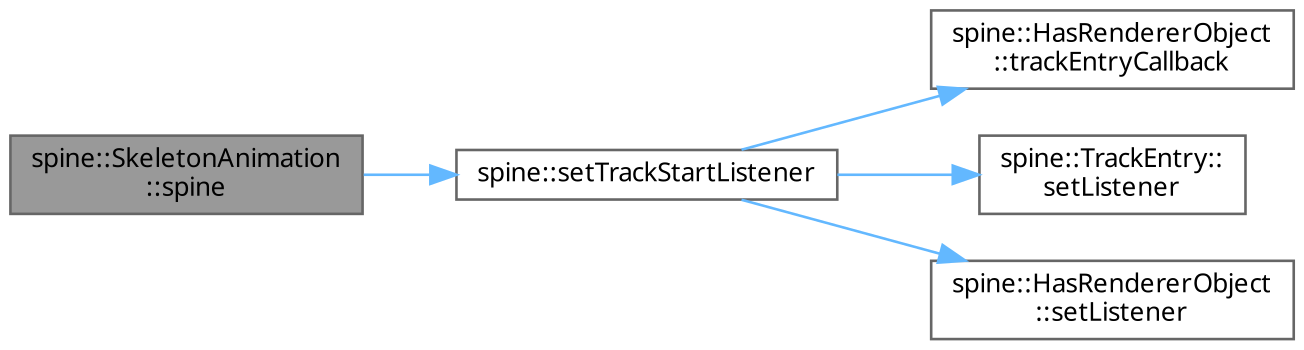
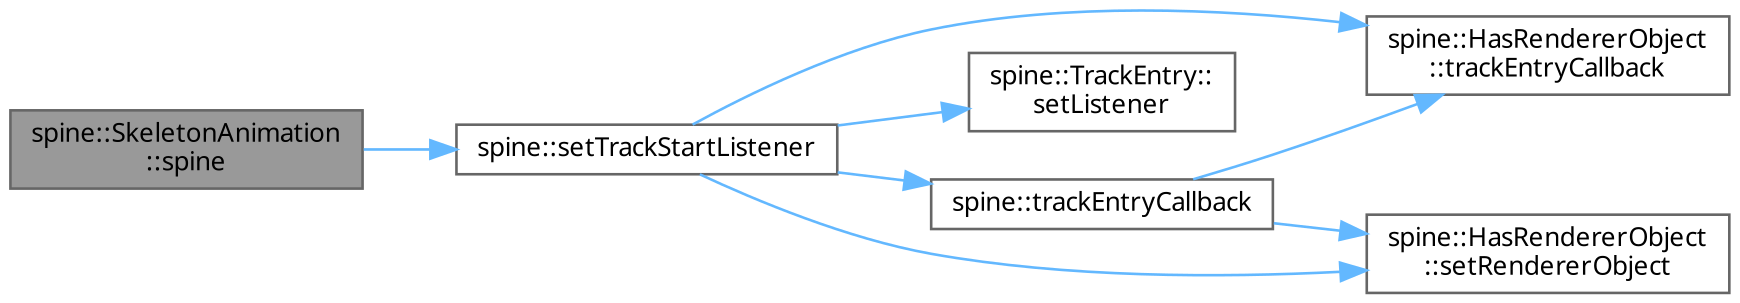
node "spine::trackEntryCallback": added
node "spine::HasRendererObject ::setListener": label "spine::HasRendererObject ::setListener" -> "spine::HasRendererObject ::setRendererObject"
